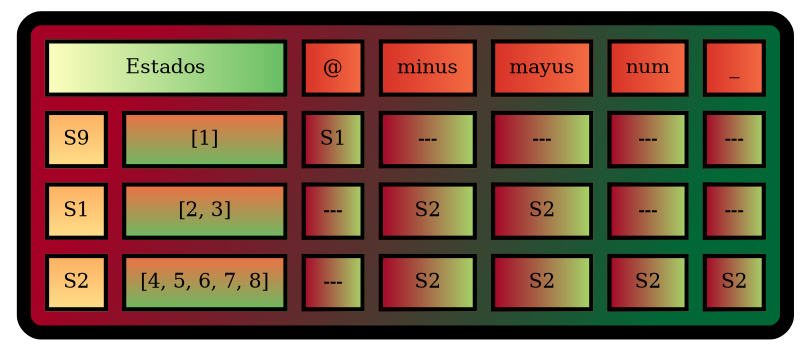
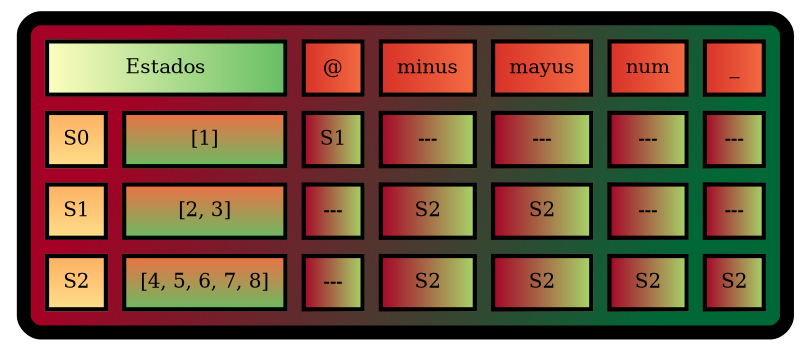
node "Estados": text "S9" -> "S0"
